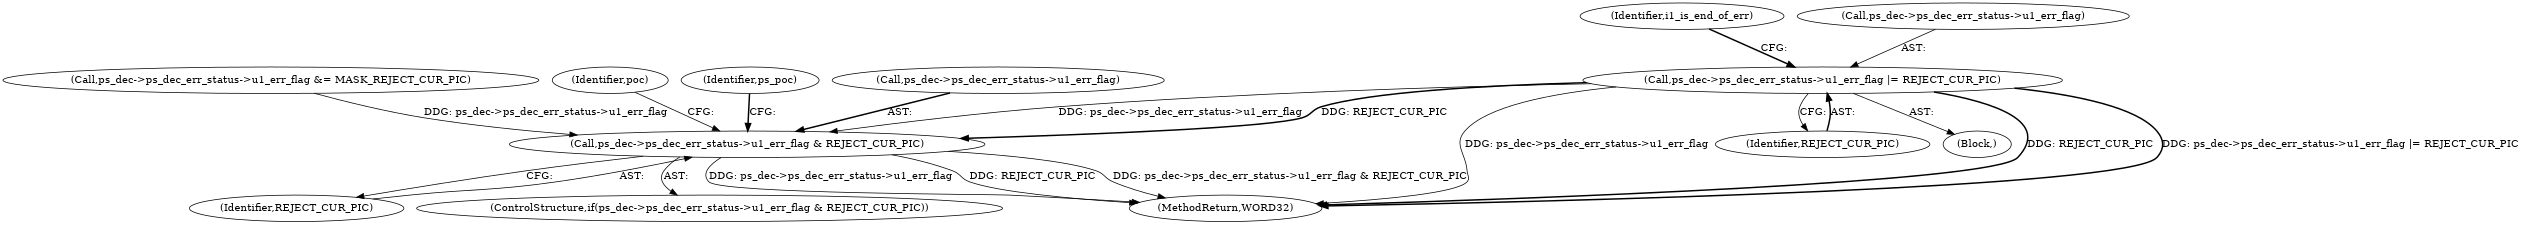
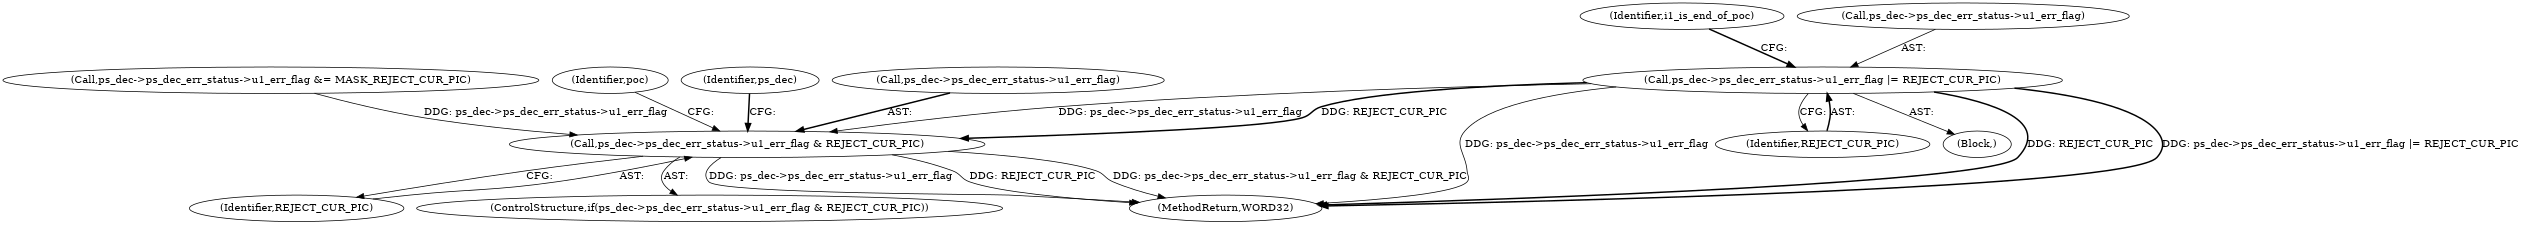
node "(Identifier,i1_is_end_of_err)": label "(Identifier,i1_is_end_of_err)" -> "(Identifier,i1_is_end_of_poc)"
node "(Identifier,ps_poc)": label "(Identifier,ps_poc)" -> "(Identifier,ps_dec)"
